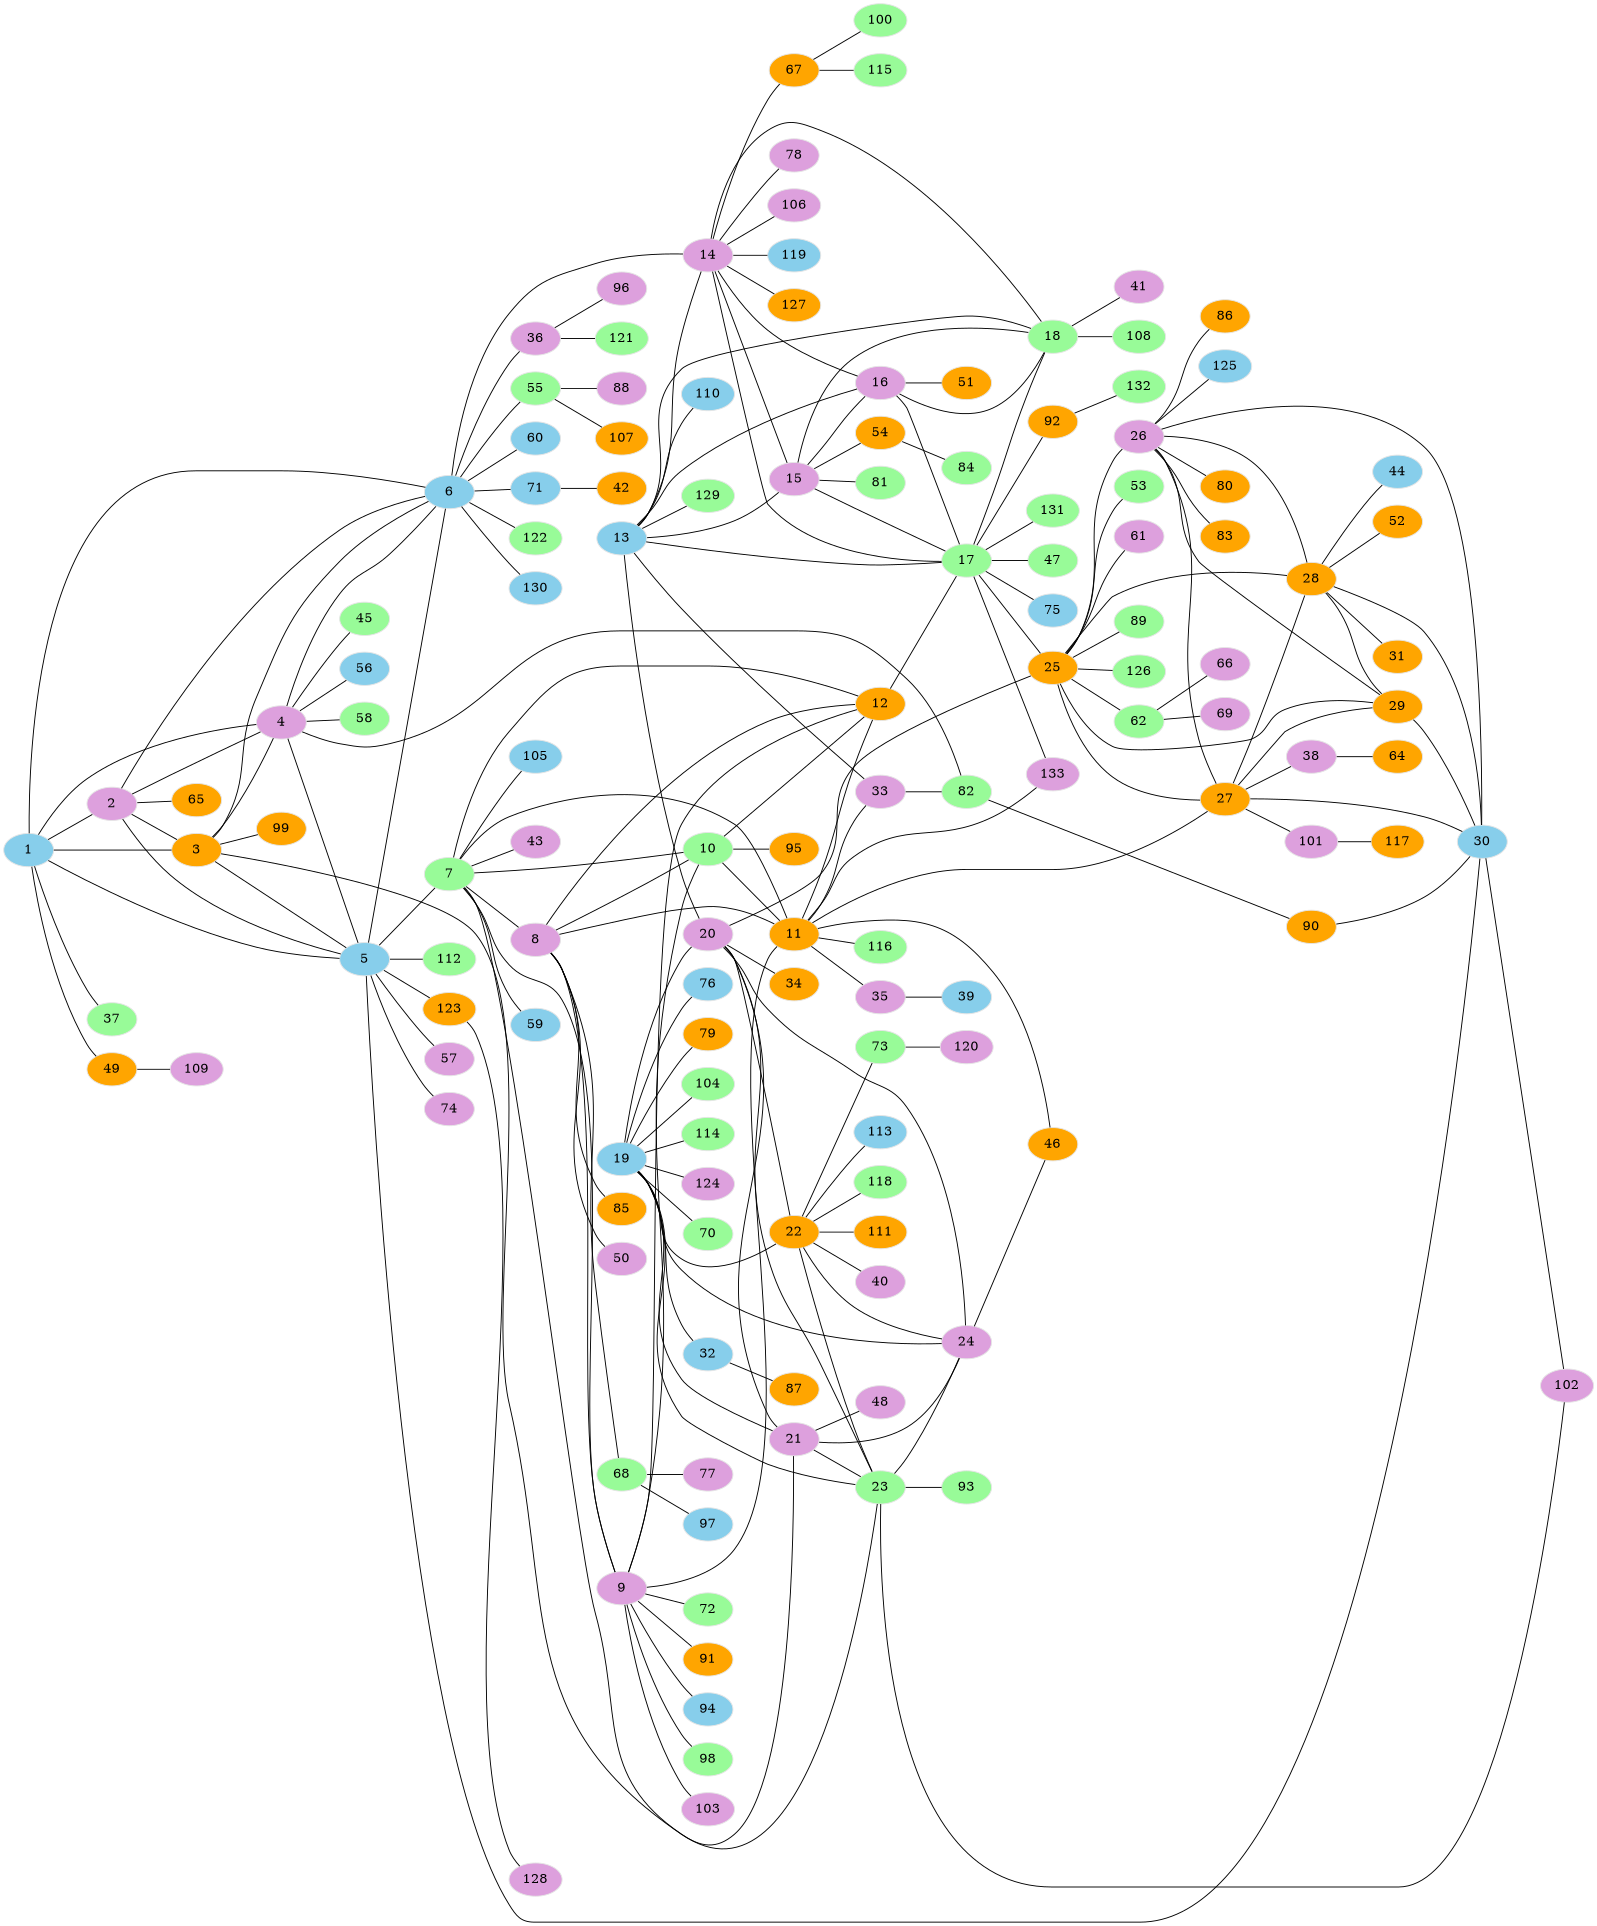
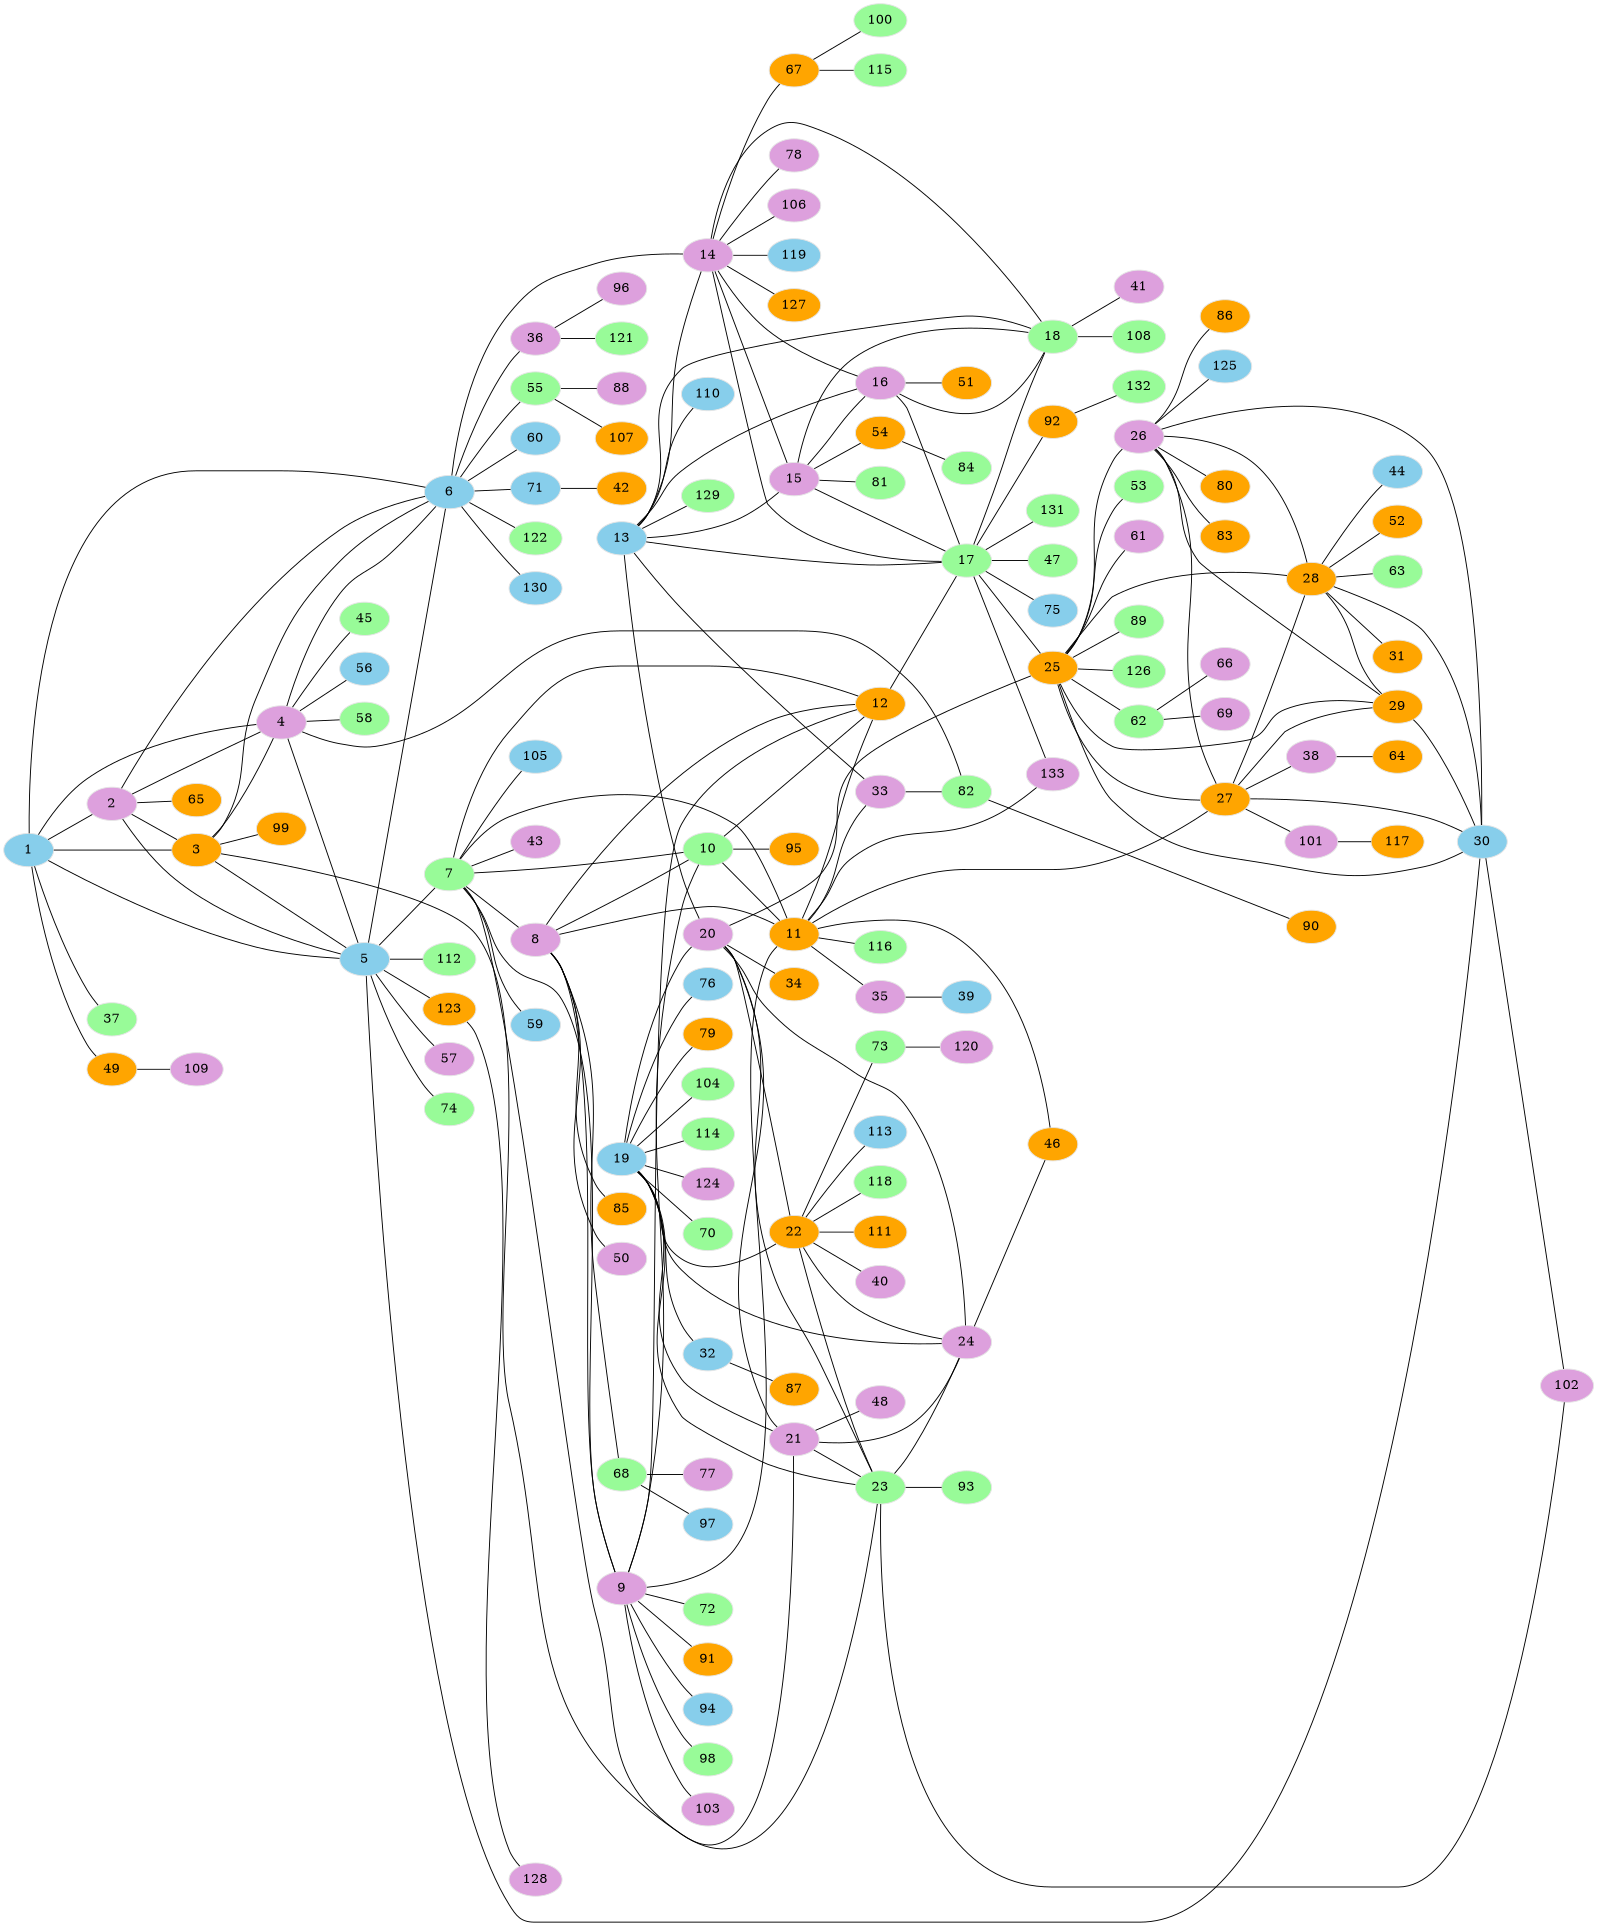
node "63": added
edge "30" -- "90": now "30" -- "25"
node "74": fillcolor plum -> palegreen
